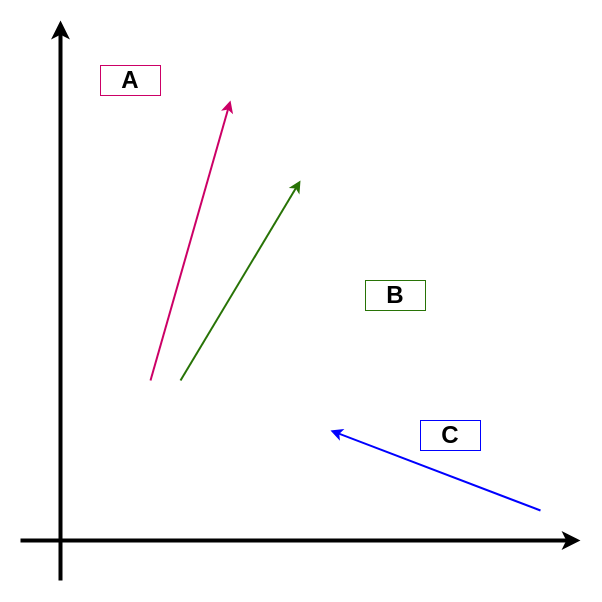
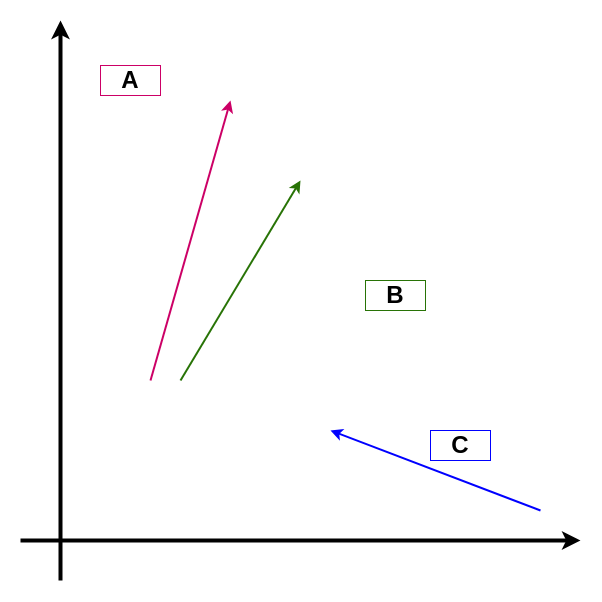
node "C": moved (451, 436) -> (461, 446)
